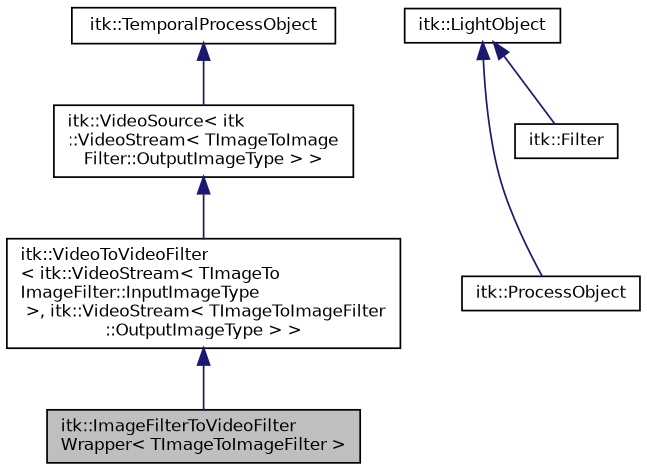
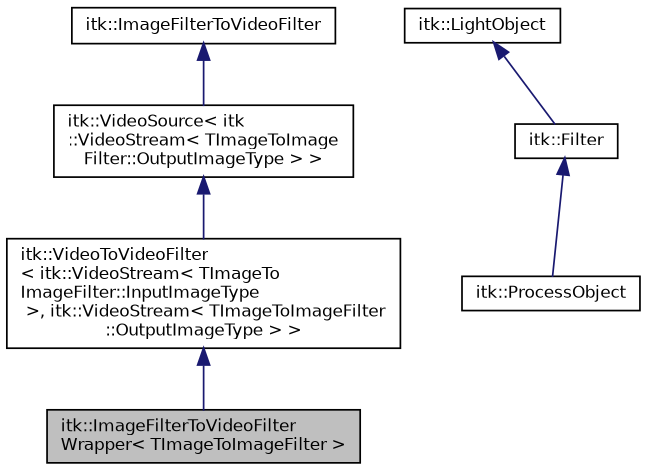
node "itk::TemporalProcessObject": label "itk::TemporalProcessObject" -> "itk::ImageFilterToVideoFilter"
edge "itk::ProcessObject" -> "itk::LightObject": now "itk::ProcessObject" -> "itk::Filter"
